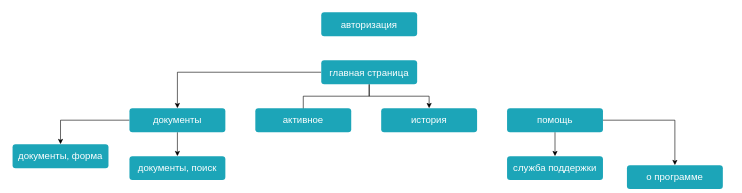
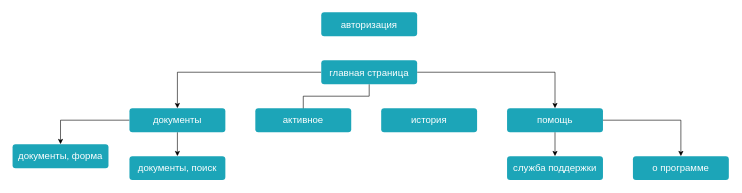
edge "главная страница" -> "помощь": added
edge "главная страница" -> "история": removed
node "о программе": moved (675, 177) -> (681, 168)
